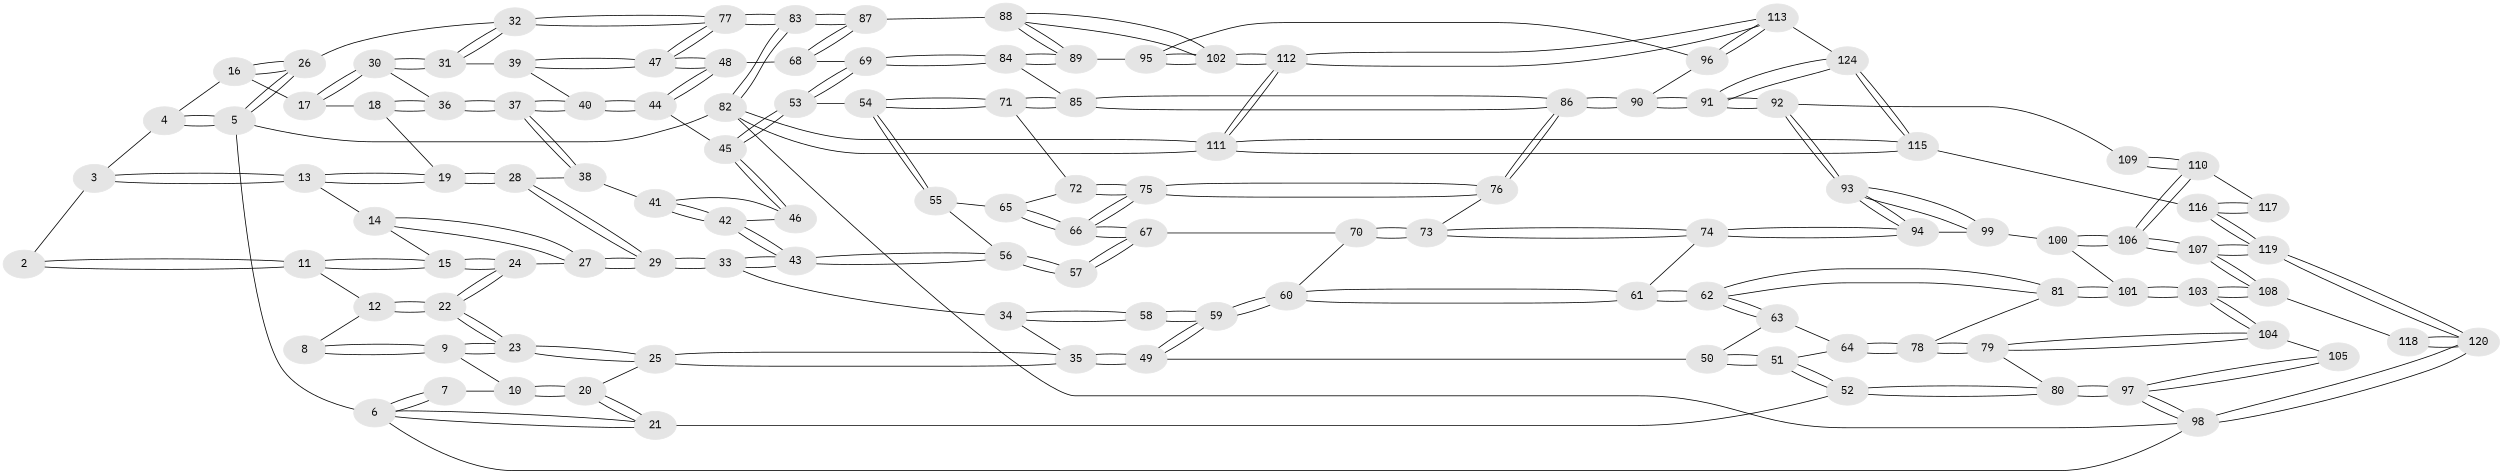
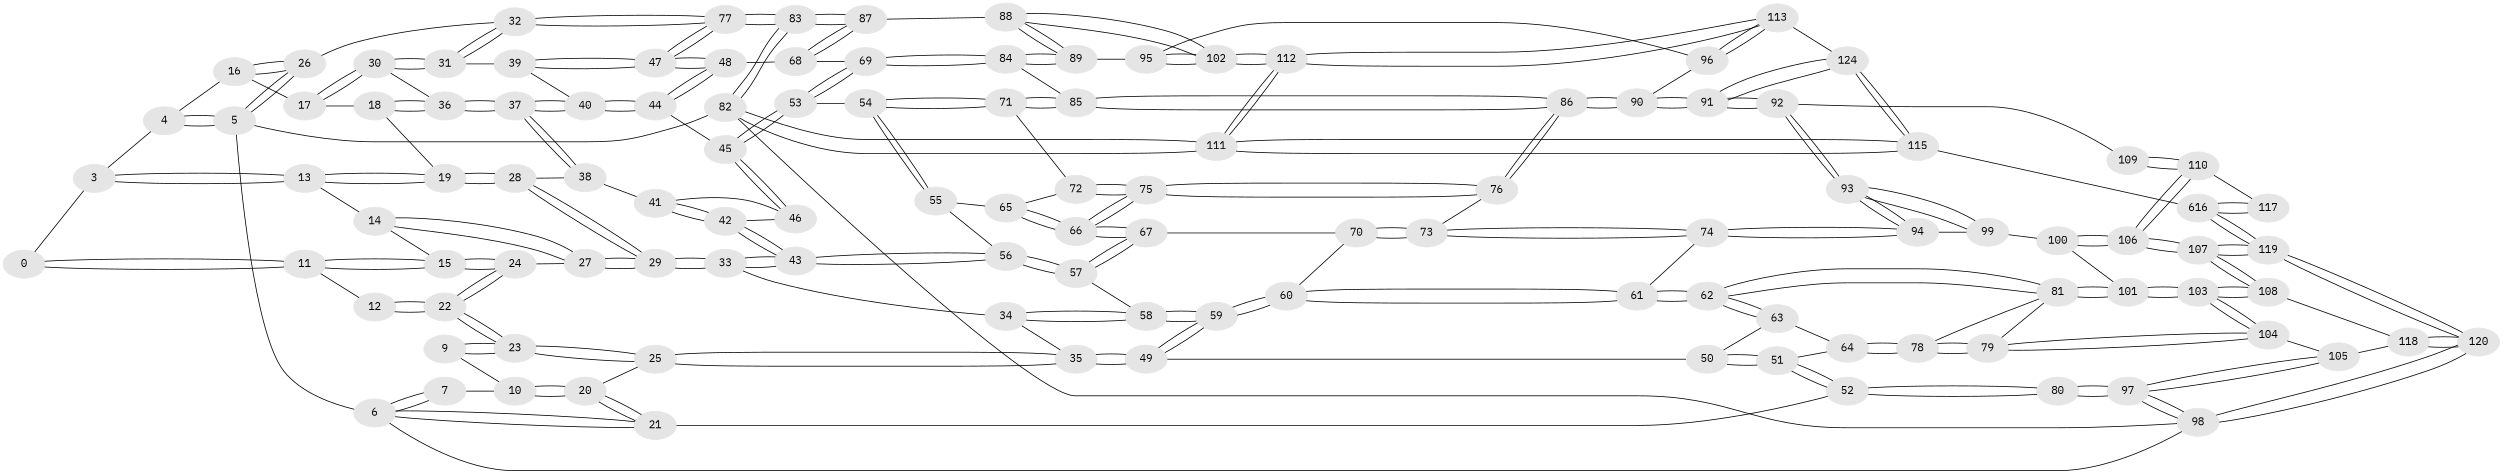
node "116": label "116" -> "616"
node "2": label "2" -> "0"
edge "57" -- "58": added
edge "118" -- "105": added
node "8": removed
edge "79" -- "80": now "79" -- "81"
